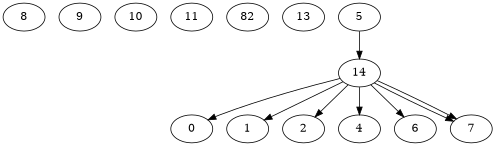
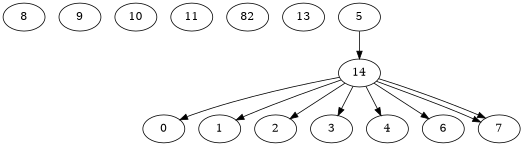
node "3": added
